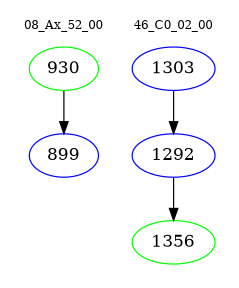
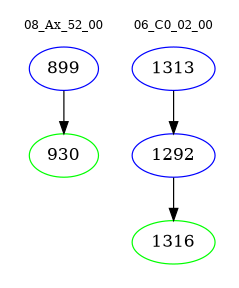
cluster "46_C0_02_00": label "46_C0_02_00" -> "06_C0_02_00"
node "1303": label "1303" -> "1313"
edge "930" -> "899": reversed
node "1356": label "1356" -> "1316"
